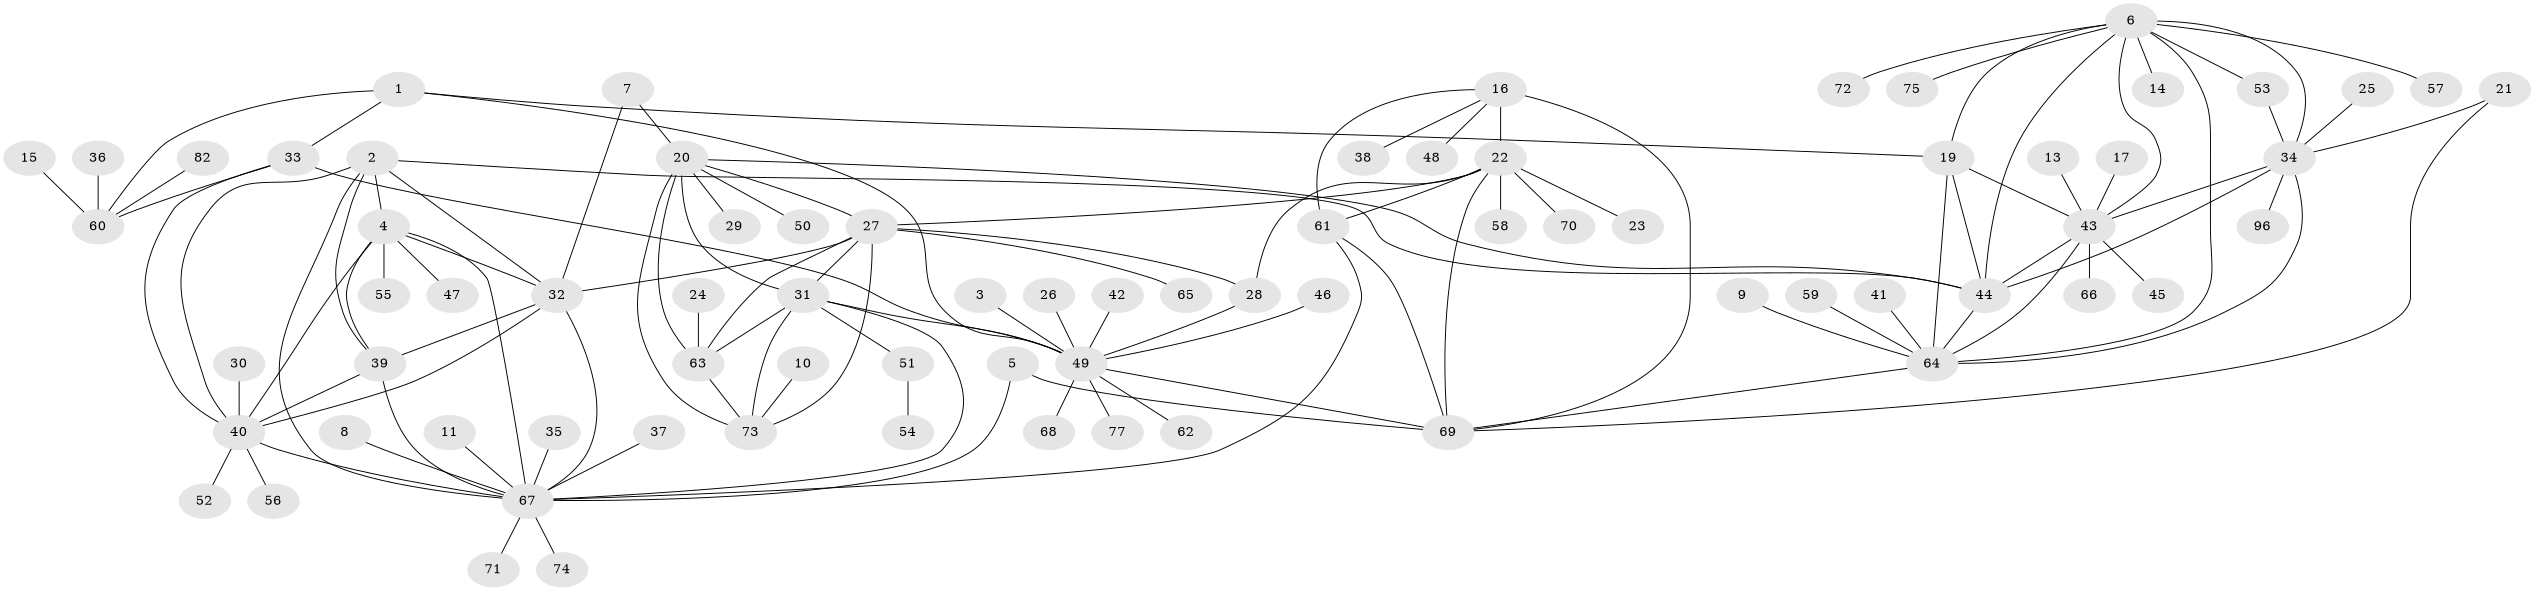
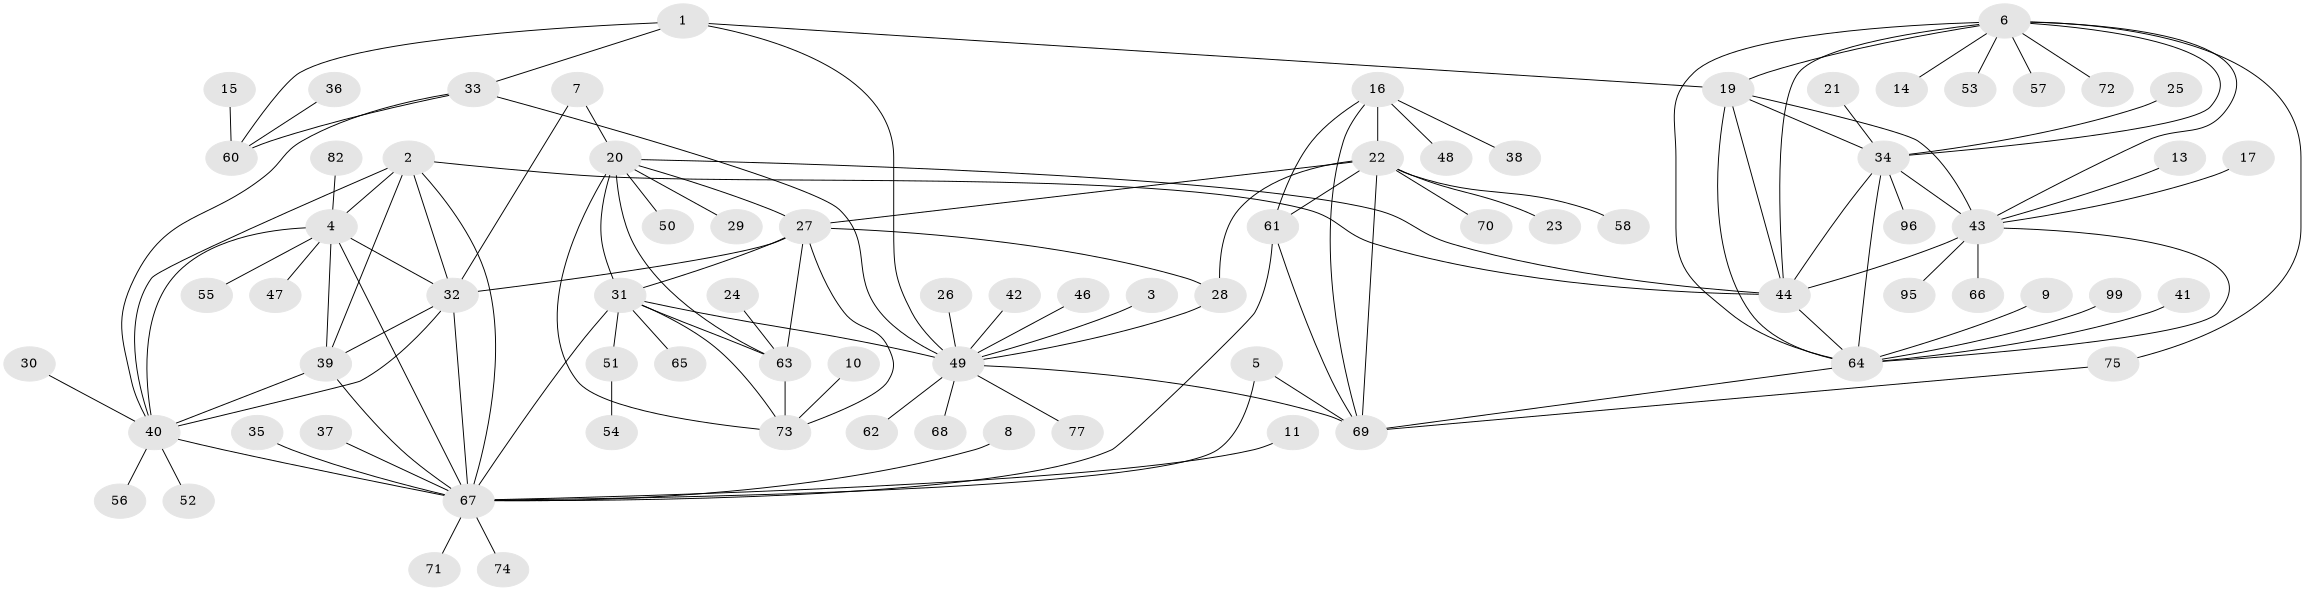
edge "53" -- "34": now "19" -- "34"
edge "82" -- "60": now "82" -- "4"
edge "27" -- "65": now "31" -- "65"
node "59": label "59" -> "99"
node "45": label "45" -> "95"
edge "21" -- "69": now "75" -- "69"
